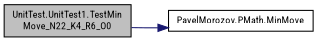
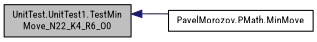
edge "UnitTest.UnitTest1.TestMin Move_N22_K4_R6_O0" -> "PavelMorozov.PMath.MinMove": reversed
